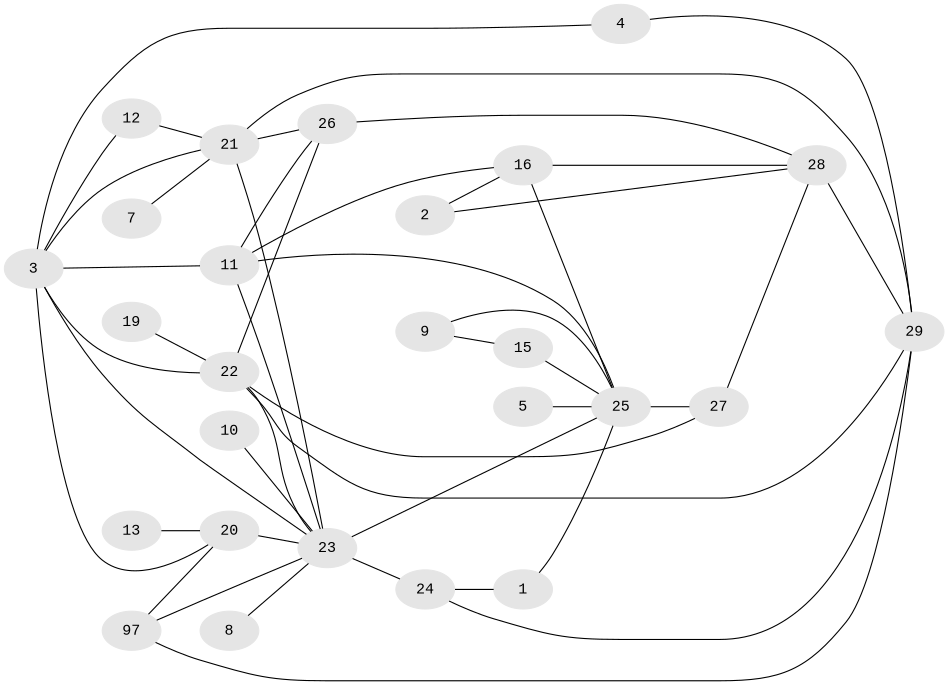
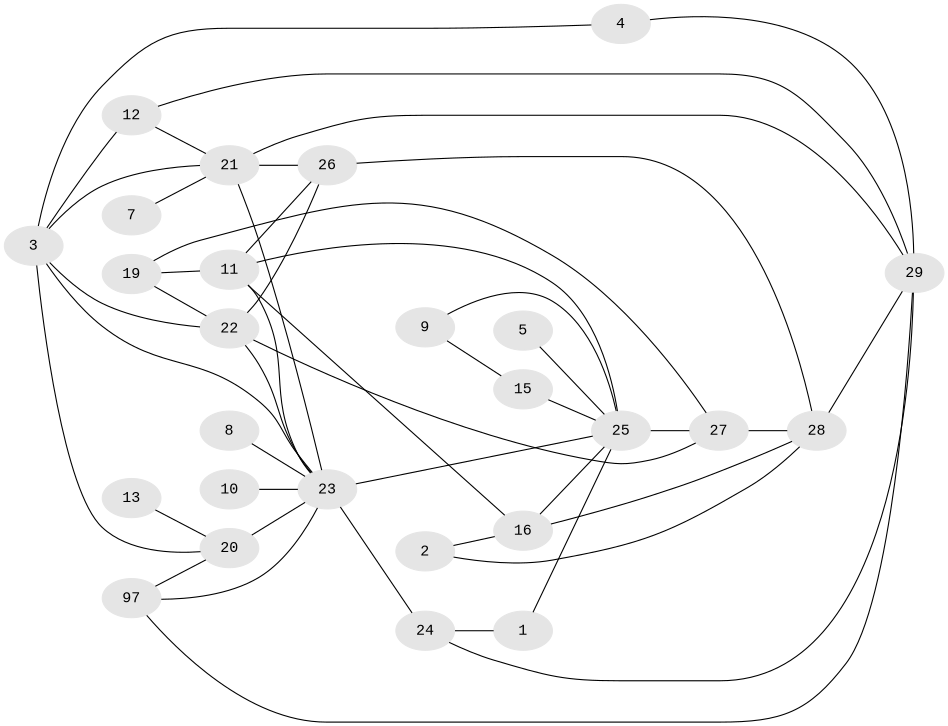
edge "19" -- "27": added
edge "11" -- "3": now "11" -- "19"
edge "29" -- "22": now "29" -- "12"
